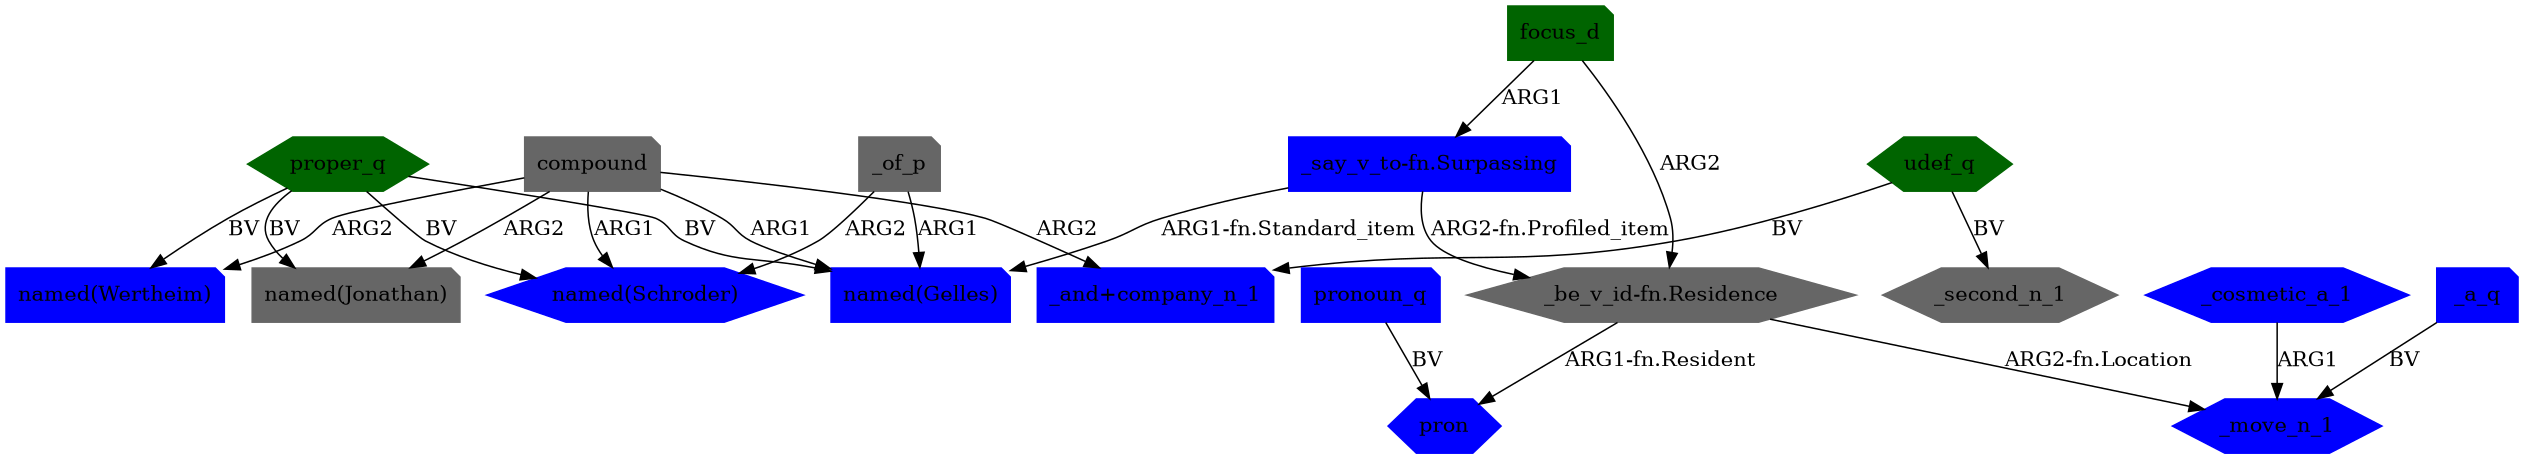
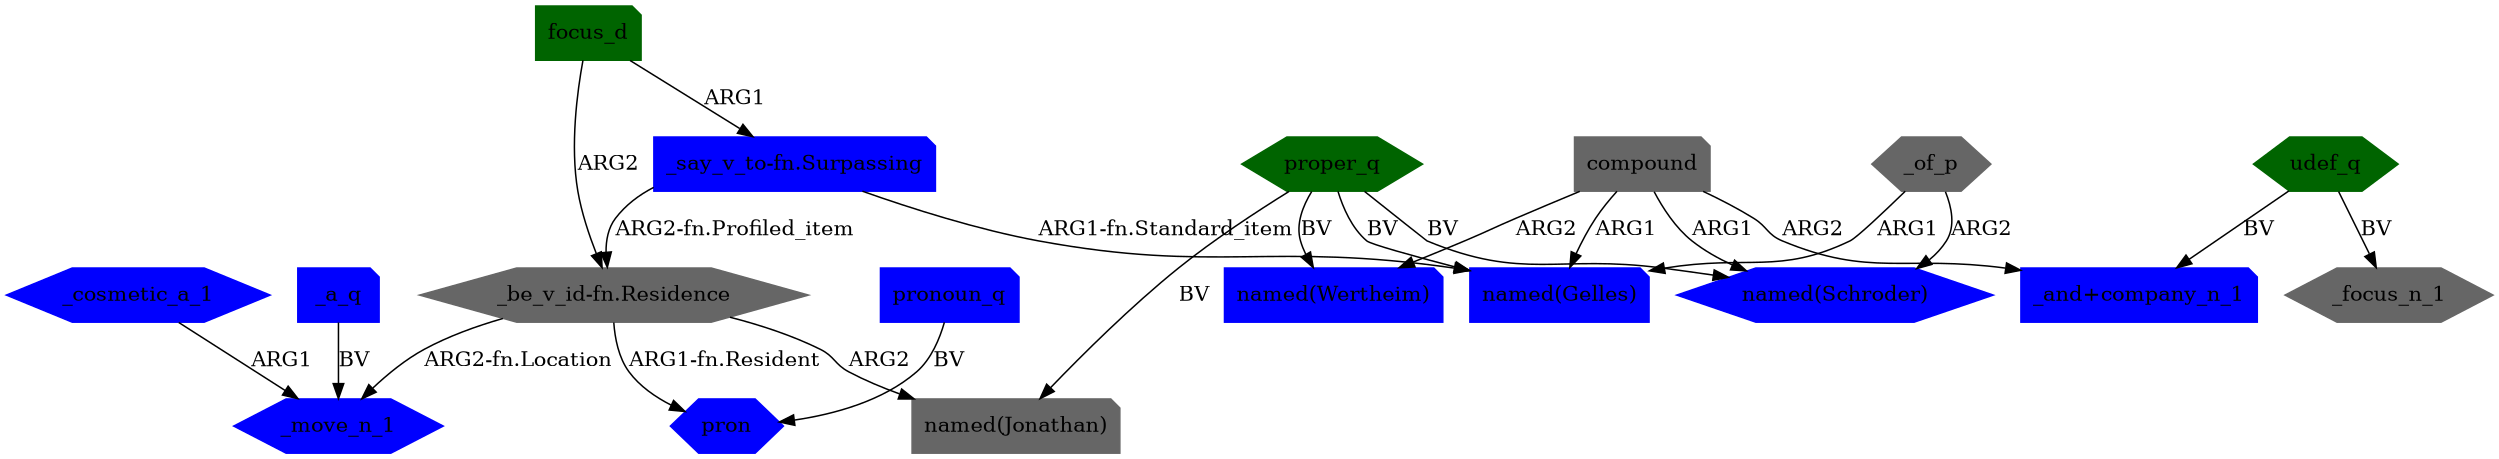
node "_of_p": shape note -> hexagon
edge "compound" -> "named(Jonathan)": now "_be_v_id-fn.Residence" -> "named(Jonathan)"
node "_second_n_1": label "_second_n_1" -> "_focus_n_1"
